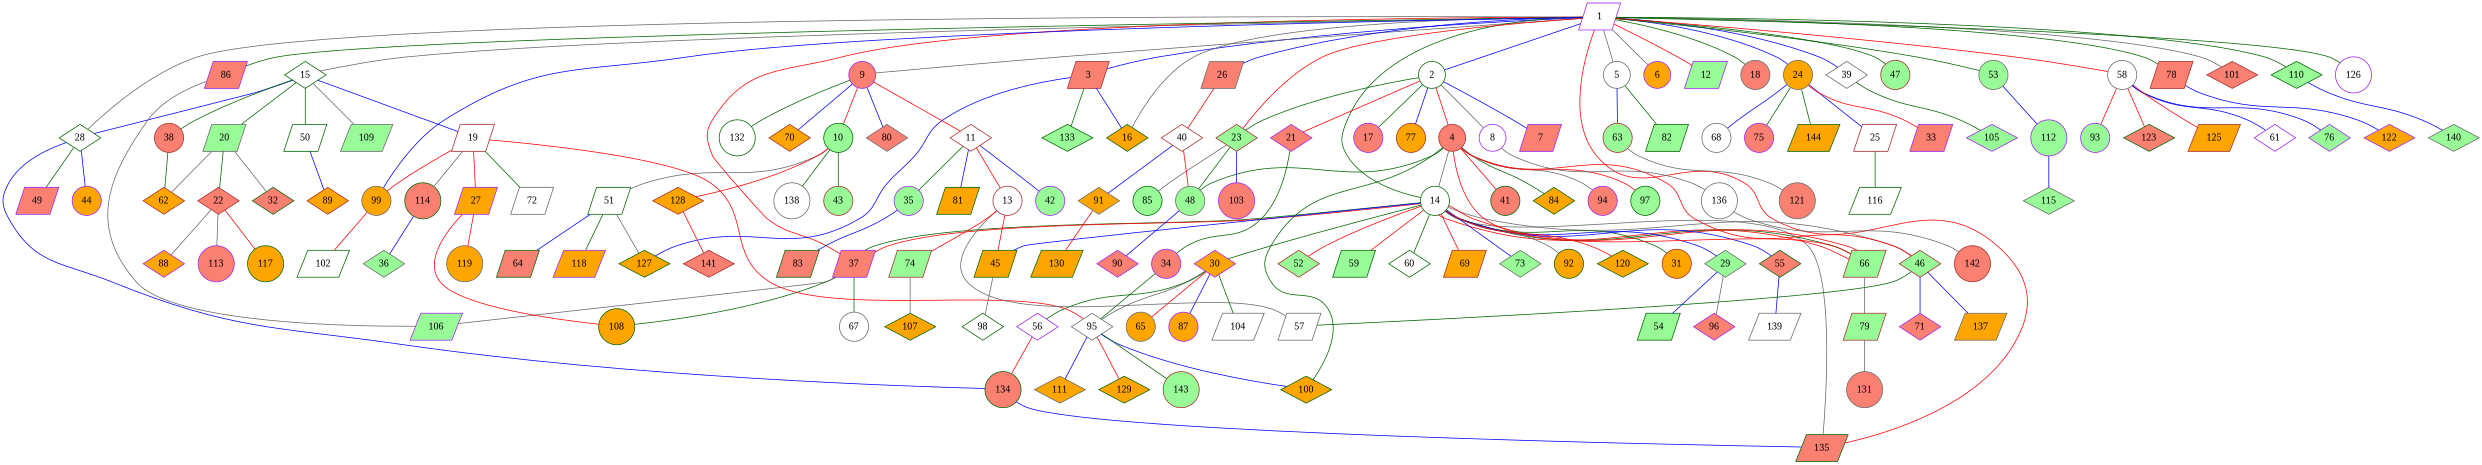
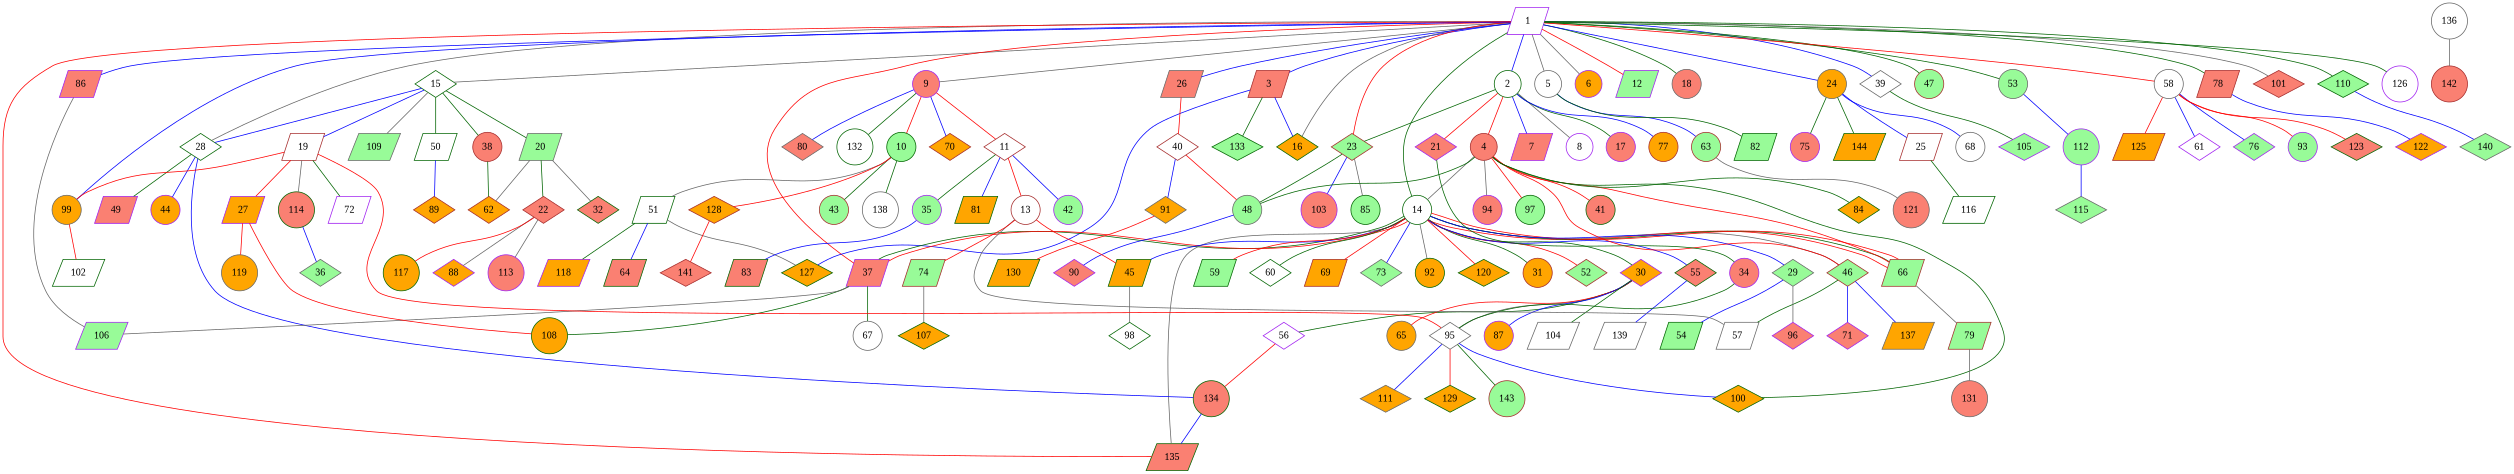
edge "1" -- "86": color darkgreen -> blue
node "33": removed
edge "8" -- "136": removed
node "72": color gray40 -> purple
